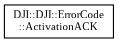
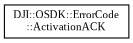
node "DJI::DJI::ErrorCode ::ActivationACK": label "DJI::DJI::ErrorCode ::ActivationACK" -> "DJI::OSDK::ErrorCode ::ActivationACK"
